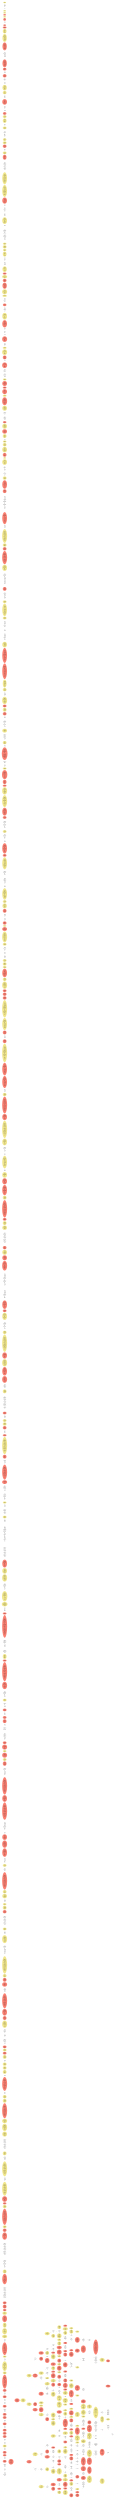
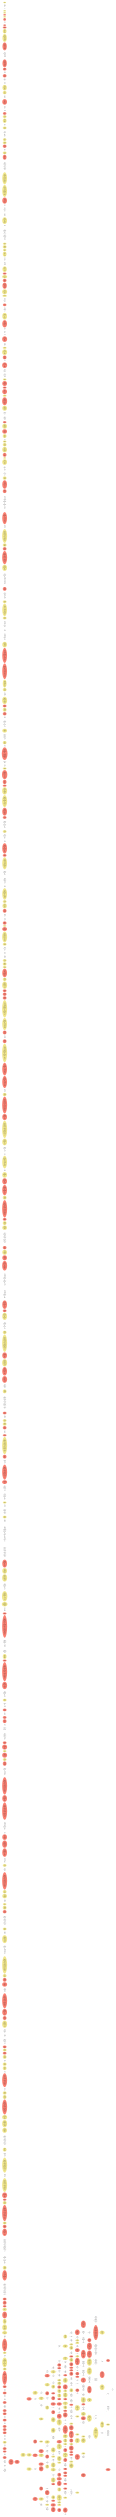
node "# 0xacf PUSHX Data CALLER PUSHX Data JUMP": removed
node "# 0x2348 PUSHX Data REVERT": added
